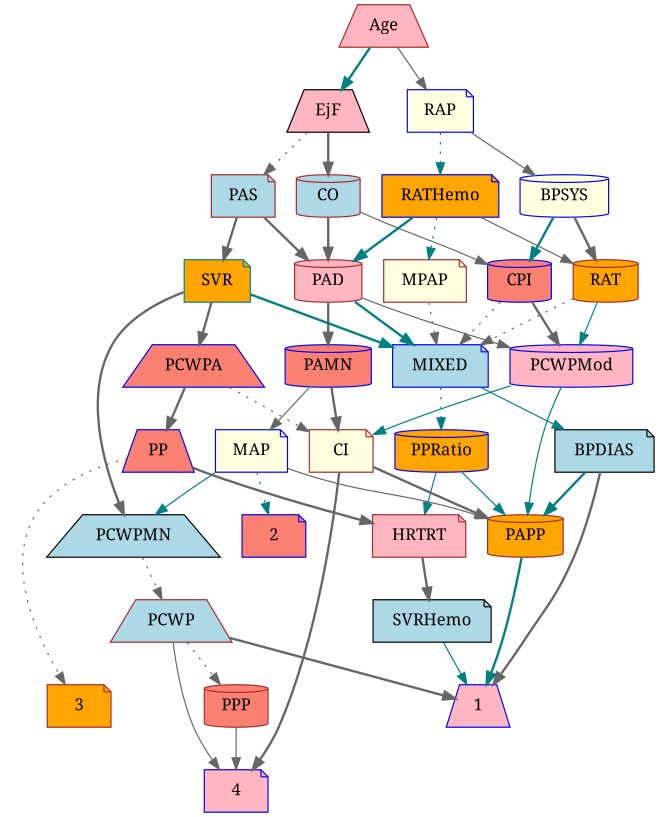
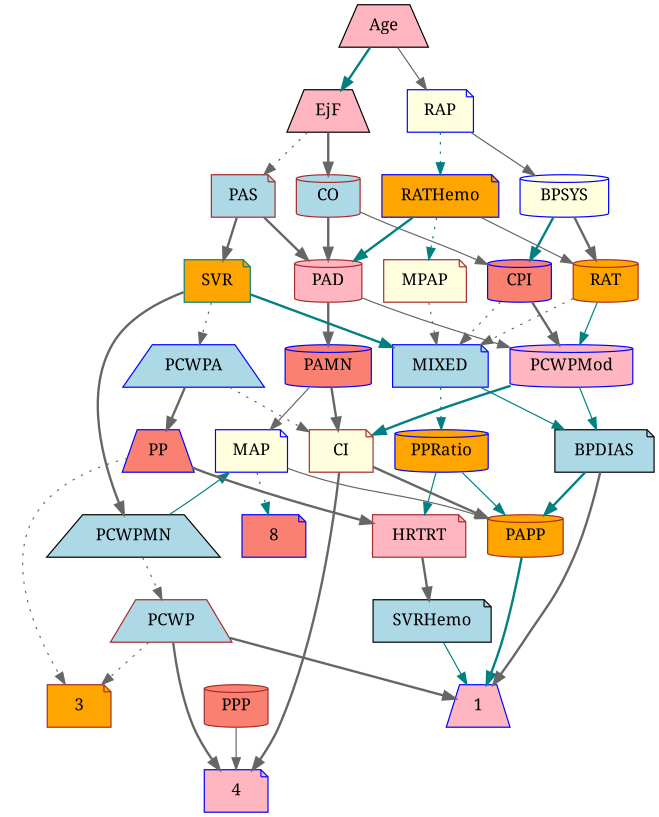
node "Age": color brown -> black
edge "SVR" -> "PCWPA": style bold -> dotted
edge "PAD" -> "MIXED": removed
node "PCWPA": fillcolor salmon -> lightblue
edge "PCWPMod" -> "CI": style solid -> bold
edge "PCWPMod" -> "PAPP": now "PCWPMod" -> "BPDIAS"
edge "MAP" -> "PCWPMN": reversed
node "2": label "2" -> "8"
edge "PCWP" -> "PPP": now "PCWP" -> "3"
edge "PCWP" -> "4": style solid -> bold
